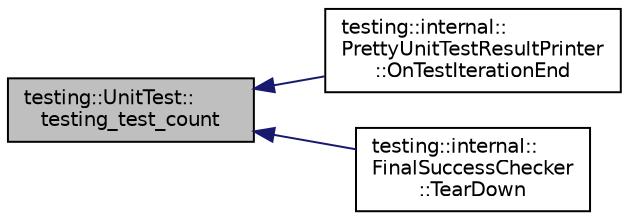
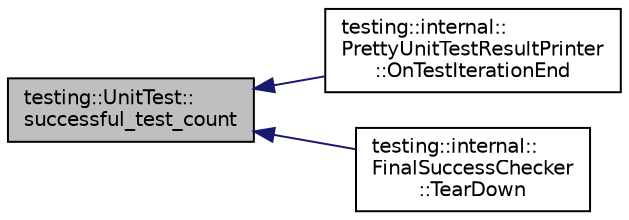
node "testing::UnitTest:: testing_test_count": label "testing::UnitTest:: testing_test_count" -> "testing::UnitTest:: successful_test_count"
